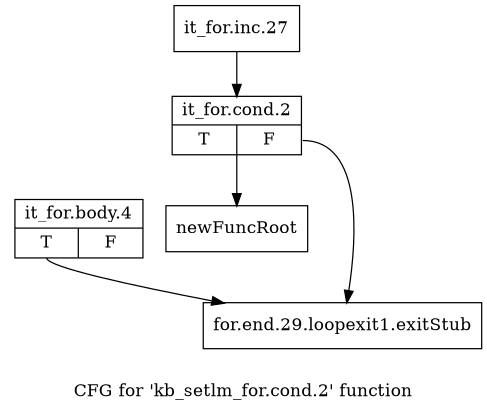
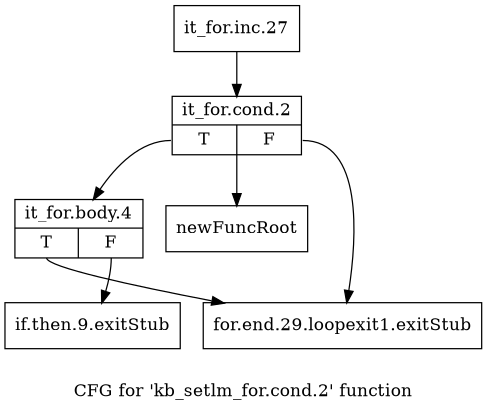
edge "it_for.cond.2" -> "it_for.body.4": added
node "if.then.9.exitStub": added
